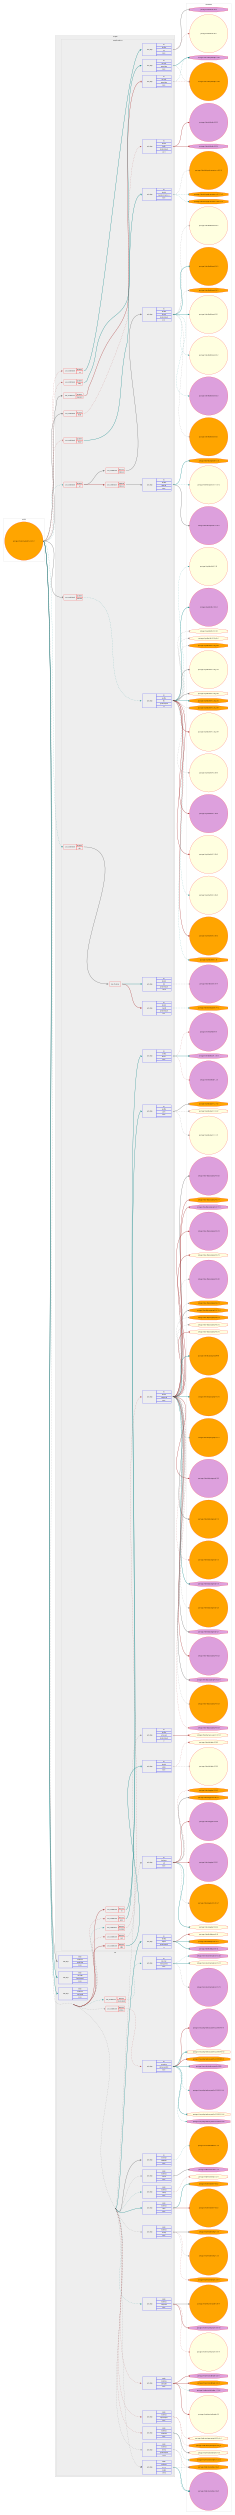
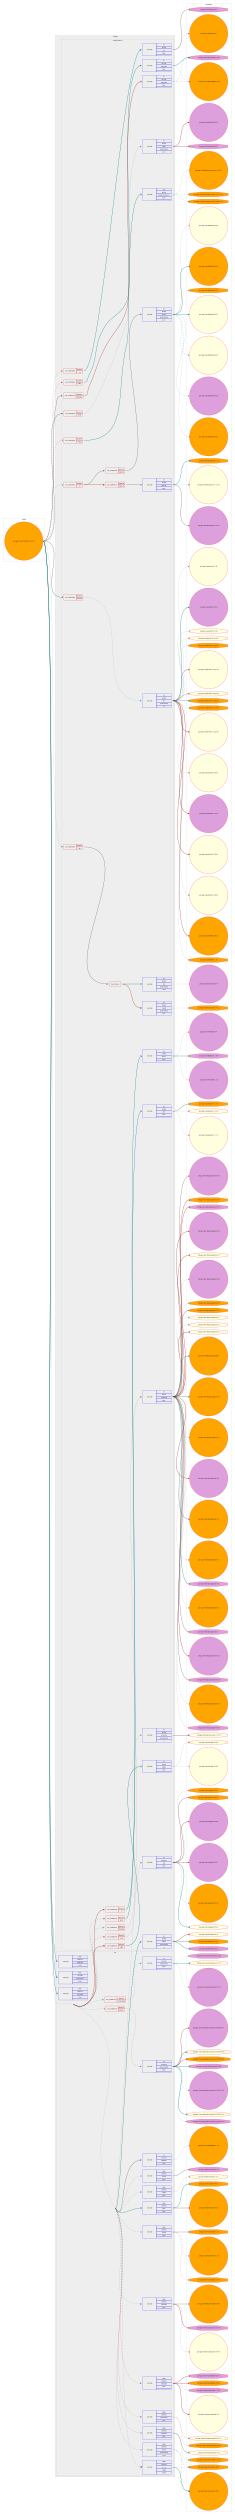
node "portage://dev-libs/icu-65.1": fillcolor lightyellow -> orange
node "portage://dev-db/postgresql-9.6.14": fillcolor orange -> lightyellow
node "portage://mail-mta/ssmtp-2.64-r3": fillcolor plum -> orange
